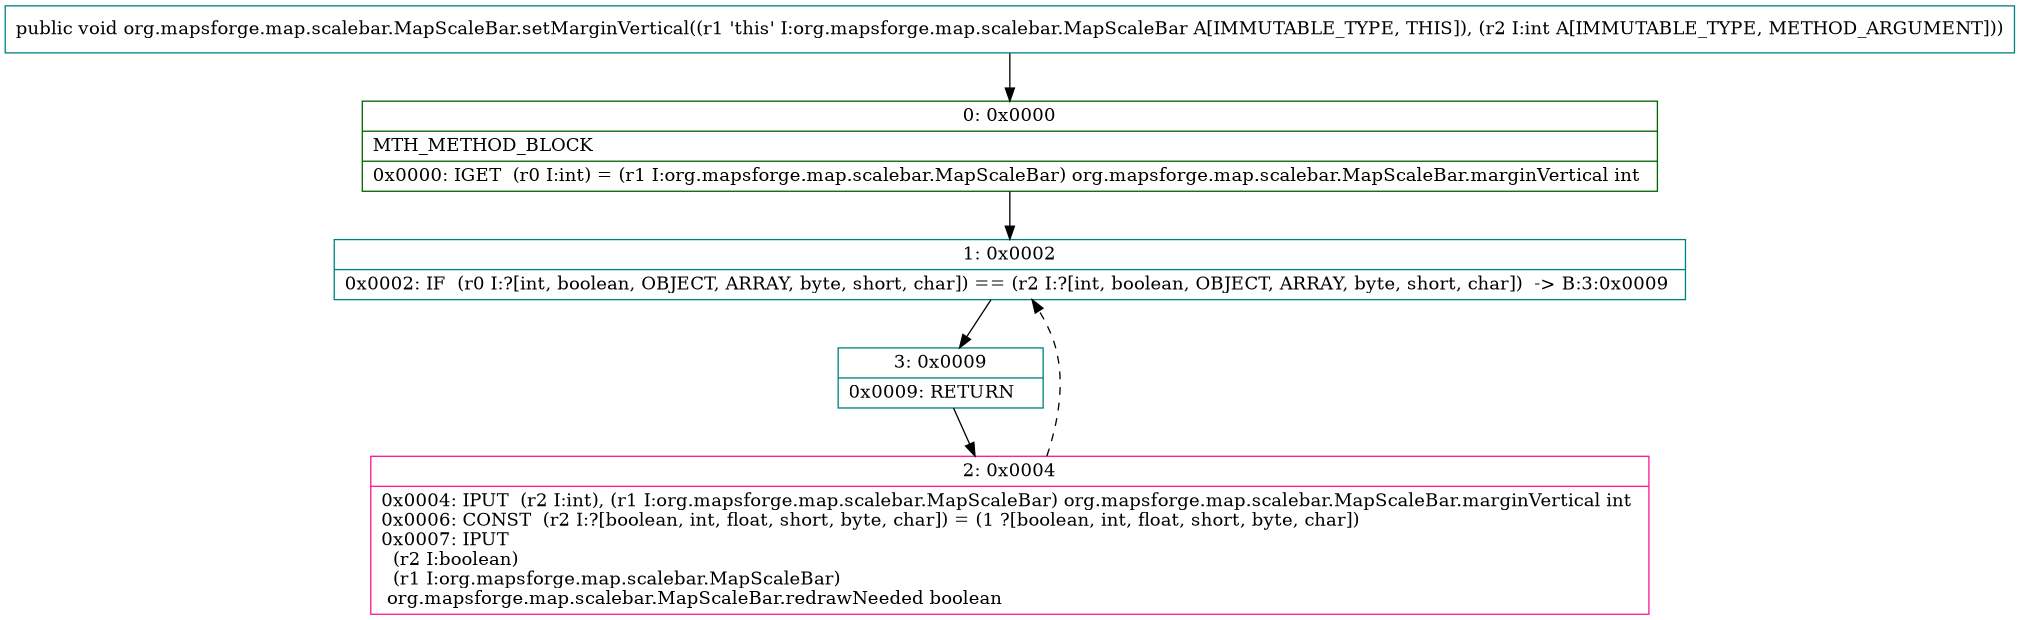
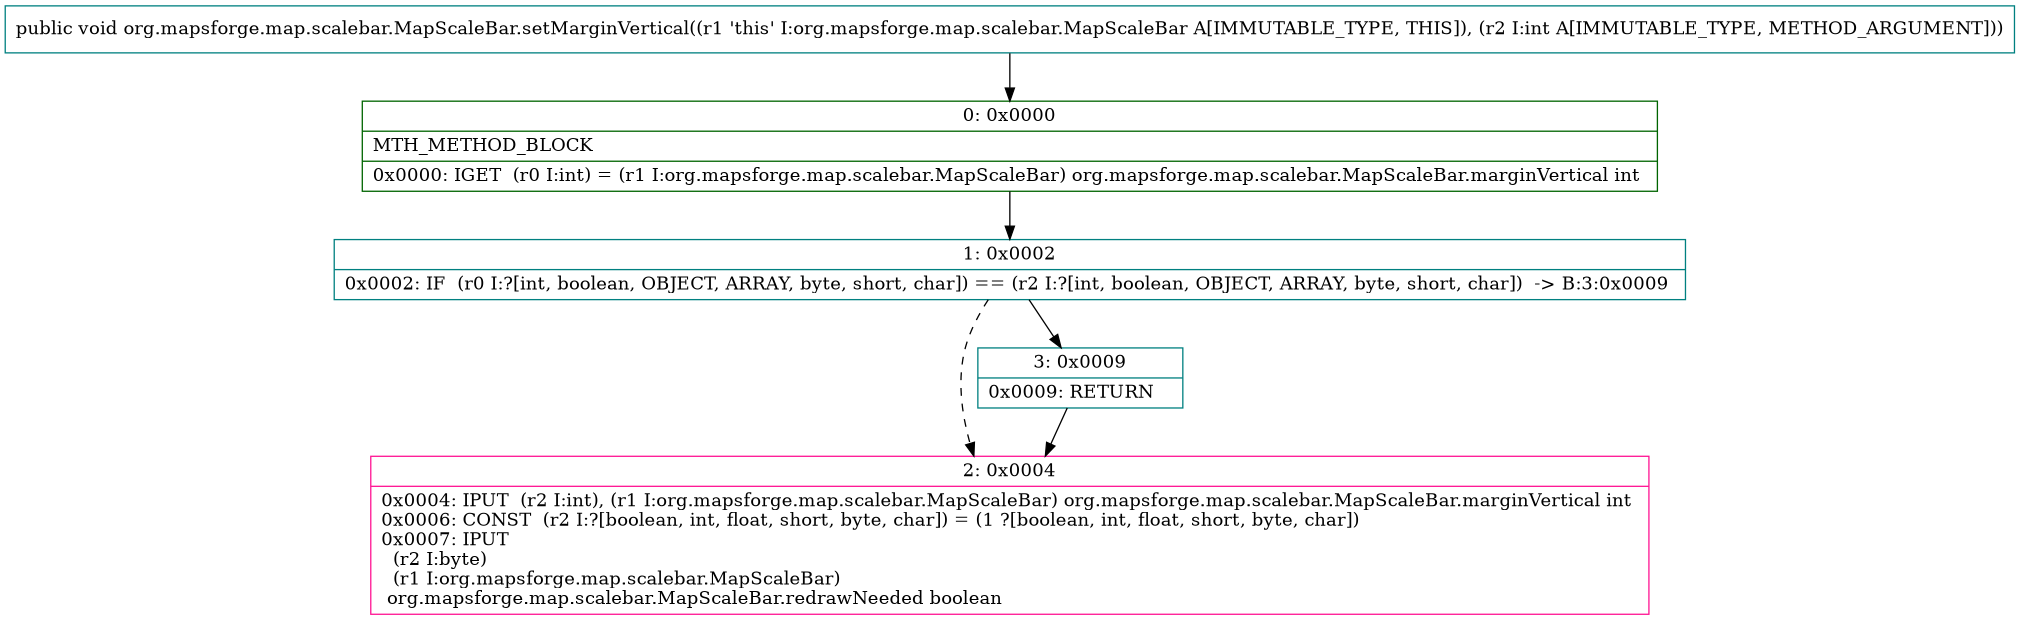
edge "2: 0x0004" -> "1: 0x0002": reversed
node "2: 0x0004": text "(r2 I:boolean)" -> "(r2 I:byte)"
